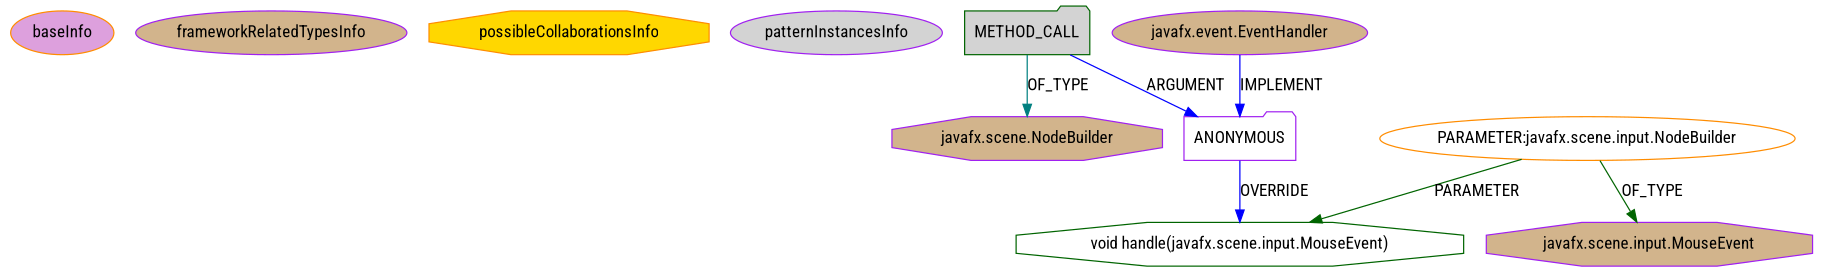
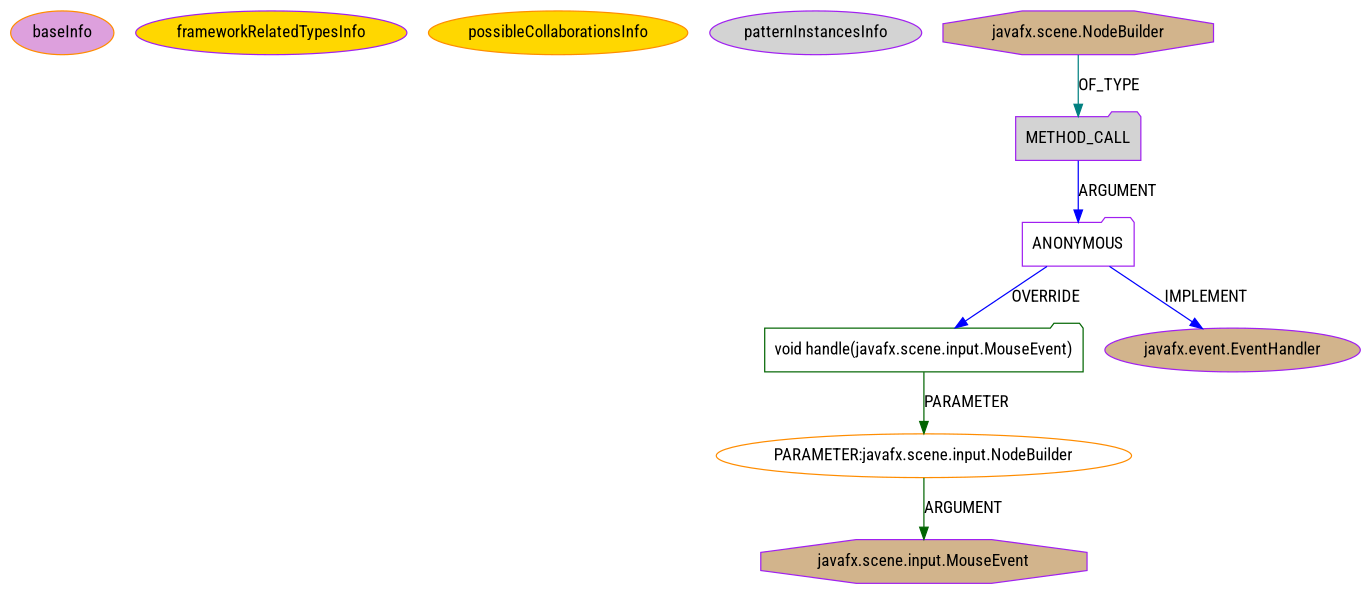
node "frameworkRelatedTypesInfo": fillcolor tan -> gold
node "possibleCollaborationsInfo": shape octagon -> ellipse
node "METHOD_CALL": color darkgreen -> purple
edge "METHOD_CALL" -> "javafx.scene.NodeBuilder": reversed
edge "javafx.event.EventHandler" -> "ANONYMOUS": reversed
edge "PARAMETER:javafx.scene.input.NodeBuilder" -> "void handle(javafx.scene.input.MouseEvent)": reversed
edge "PARAMETER:javafx.scene.input.NodeBuilder" -> "javafx.scene.input.MouseEvent": label "OF_TYPE" -> "ARGUMENT"
node "void handle(javafx.scene.input.MouseEvent)": shape octagon -> folder
